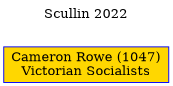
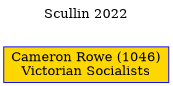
node "Cameron Rowe (1047) Victorian Socialists": label "Cameron Rowe (1047) Victorian Socialists" -> "Cameron Rowe (1046) Victorian Socialists"
